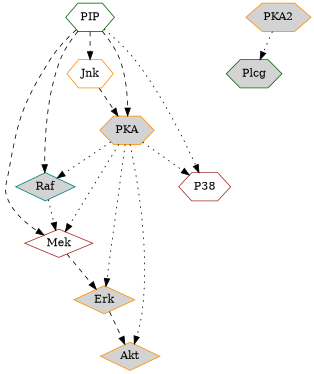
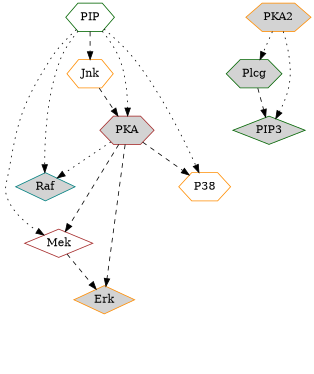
edge "PIP" -> "PKA": style dashed -> dotted
edge "PIP" -> "Raf": style dashed -> dotted
edge "PIP" -> "Mek": style dashed -> dotted
node "PKA": color darkorange -> brown
node "PIP3": added
edge "PKA" -> "P38": style dotted -> dashed
edge "PKA" -> "Mek": style dotted -> dashed
node "P38": color brown -> darkorange
edge "Raf" -> "Mek": removed
edge "PKA" -> "Erk": style dotted -> dashed
node "Akt": removed
